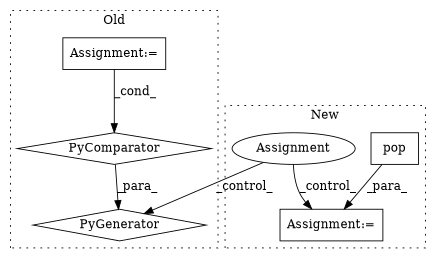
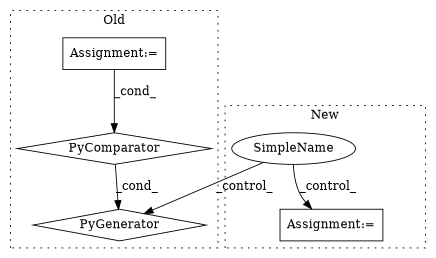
node "Assignment": label "Assignment" -> "SimpleName"
node "pop": removed
edge "PyComparator" -> "PyGenerator": label "_para_" -> "_cond_"
